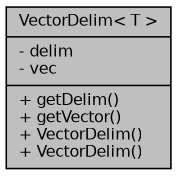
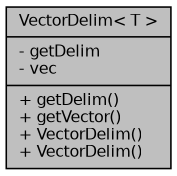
node "VectorDelim< T >": text "- delim" -> "- getDelim"
